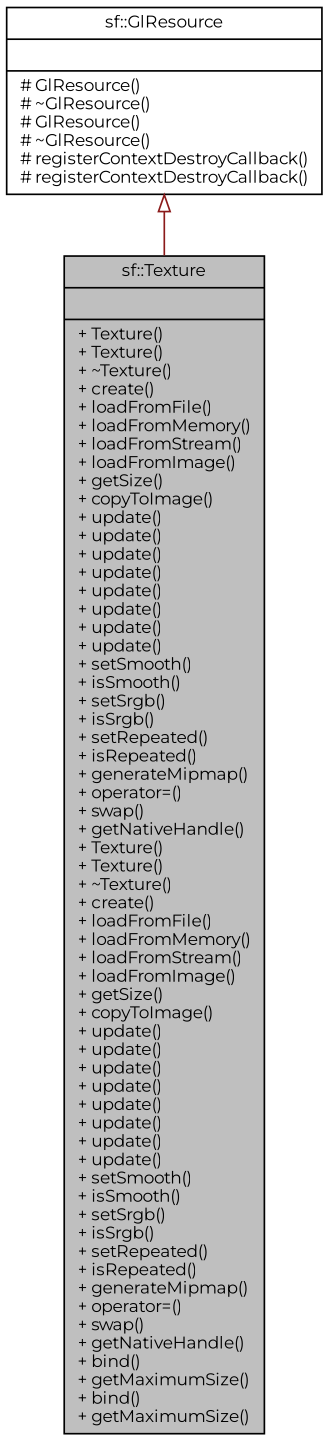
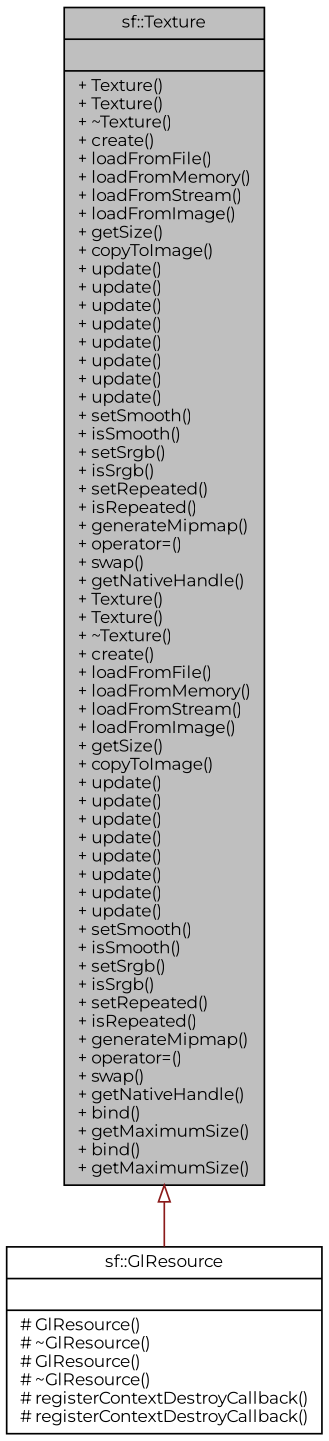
edge "sf::Texture" -> "sf::GlResource": reversed
